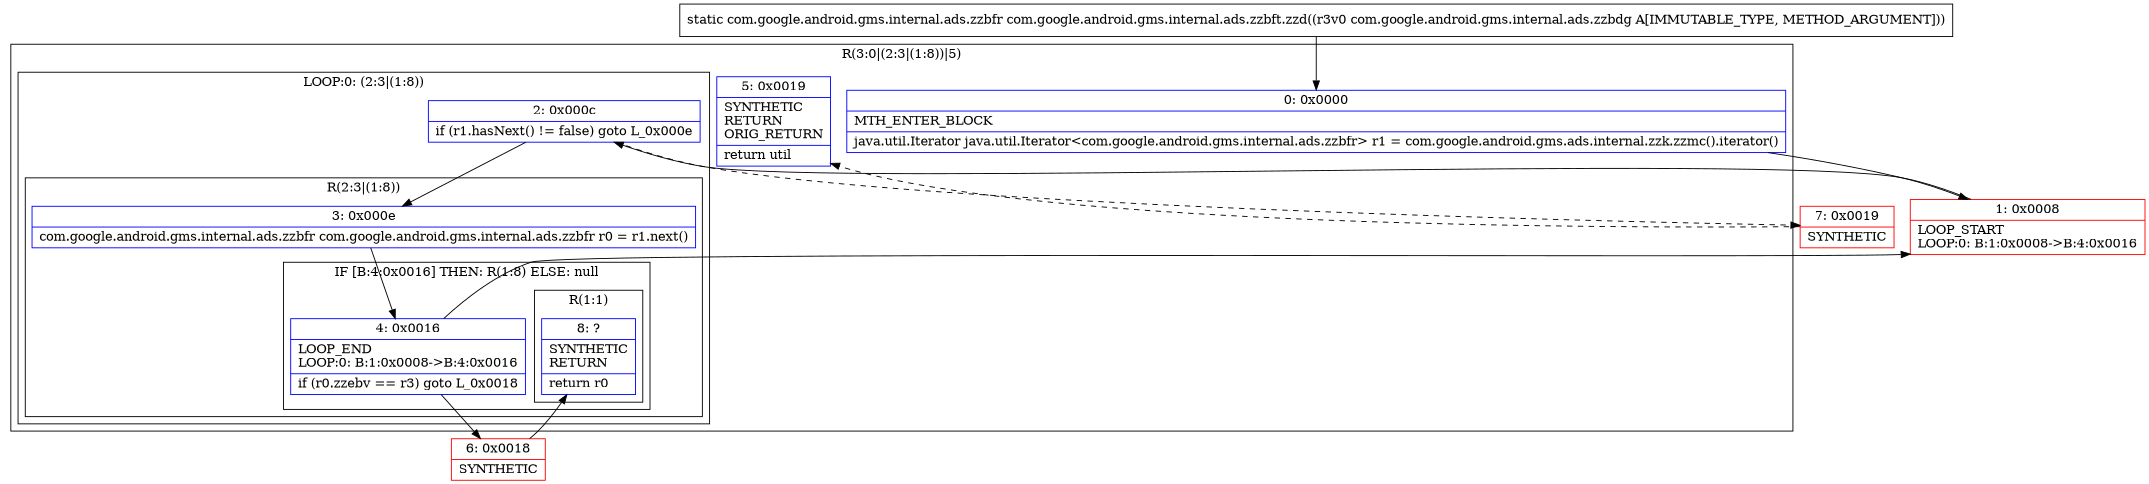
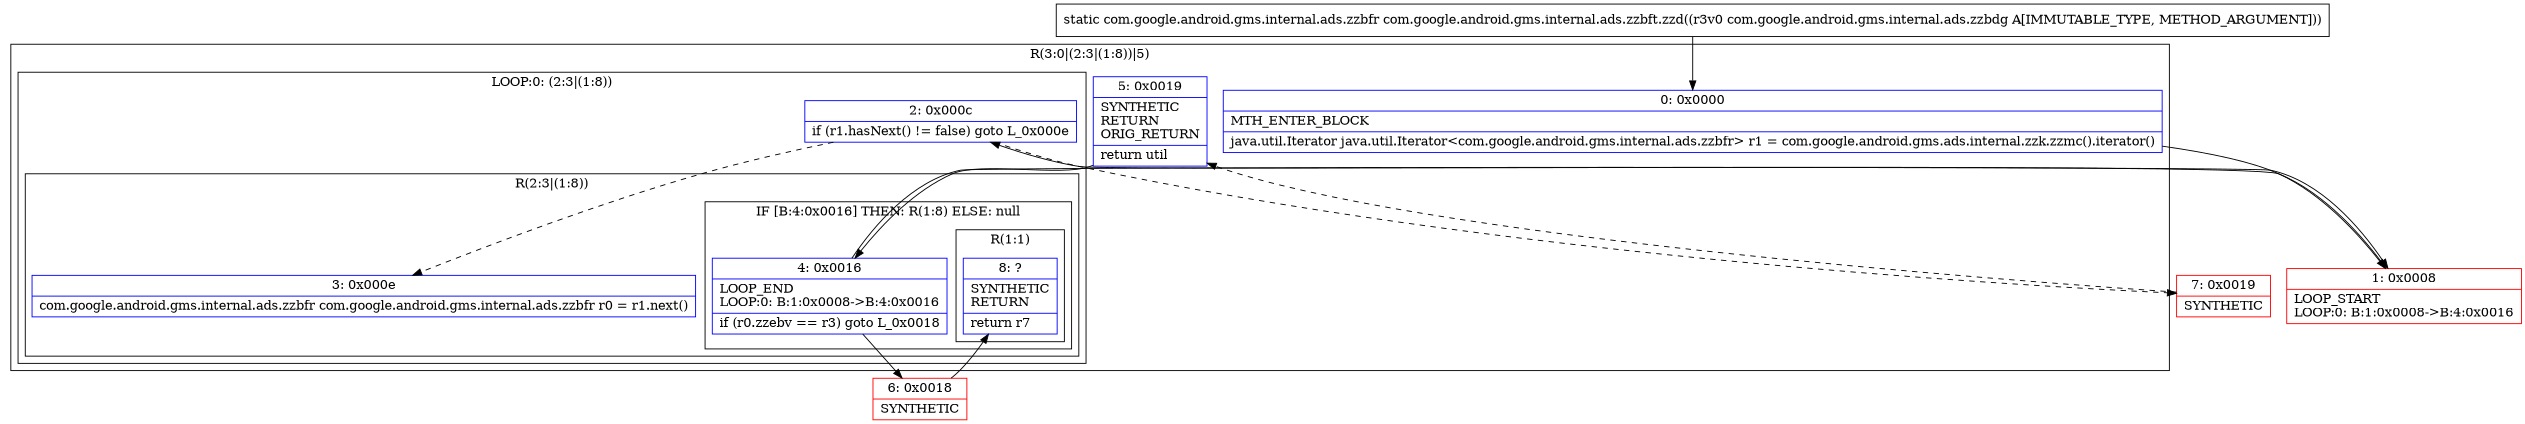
edge "2: 0x000c" -> "3: 0x000e": style solid -> dashed
edge "3: 0x000e" -> "4: 0x0016": now "5: 0x0019" -> "4: 0x0016"
node "8: ?": text "return r0" -> "return r7"
